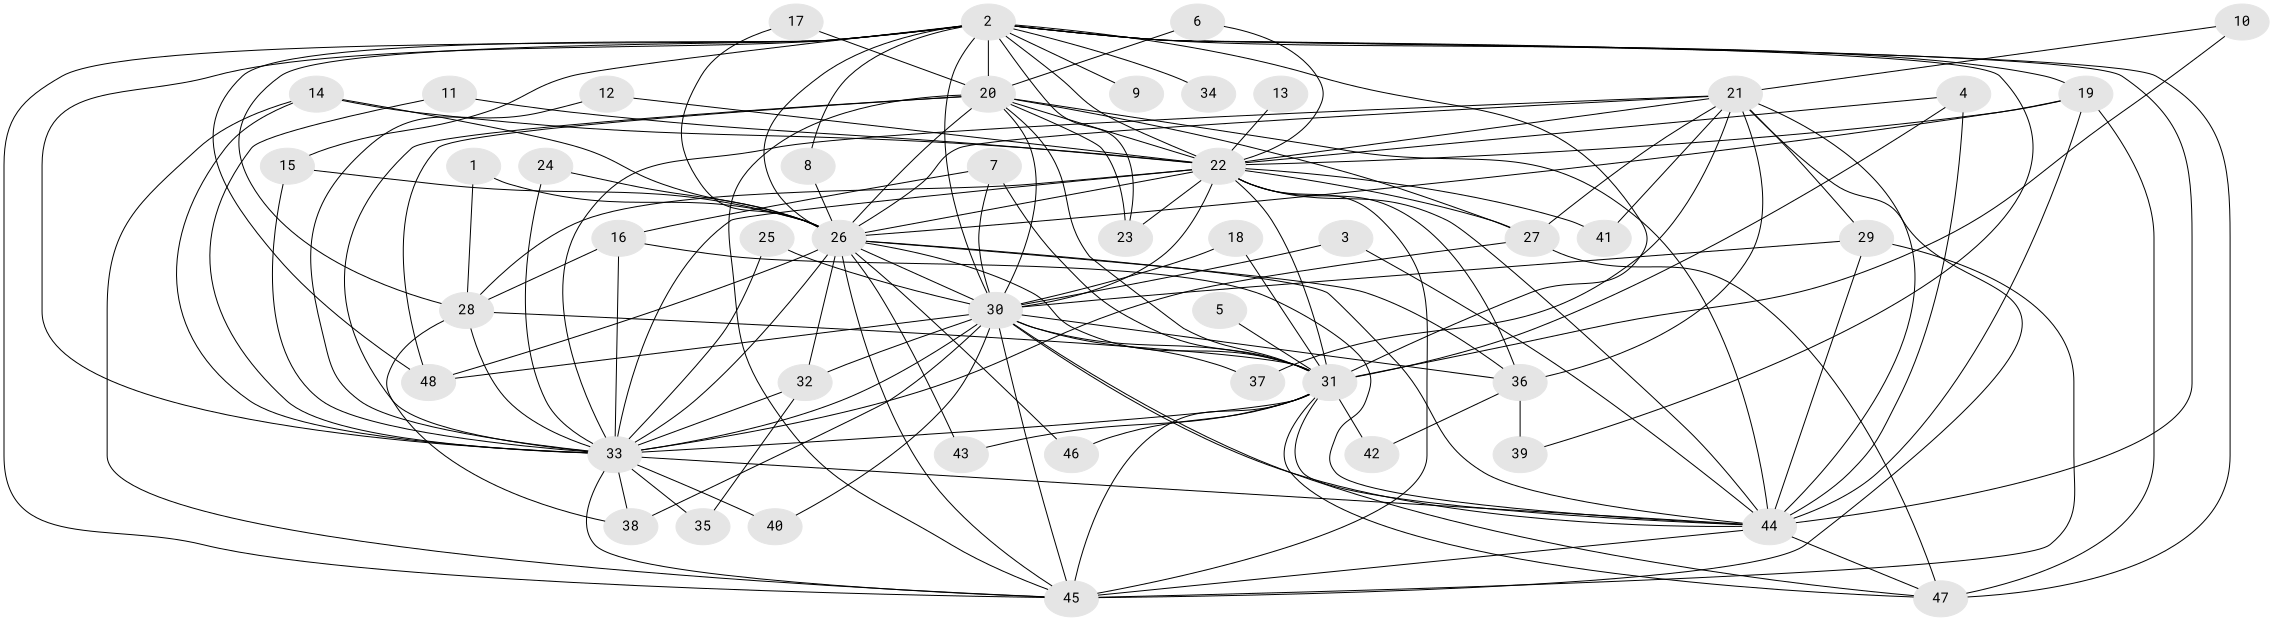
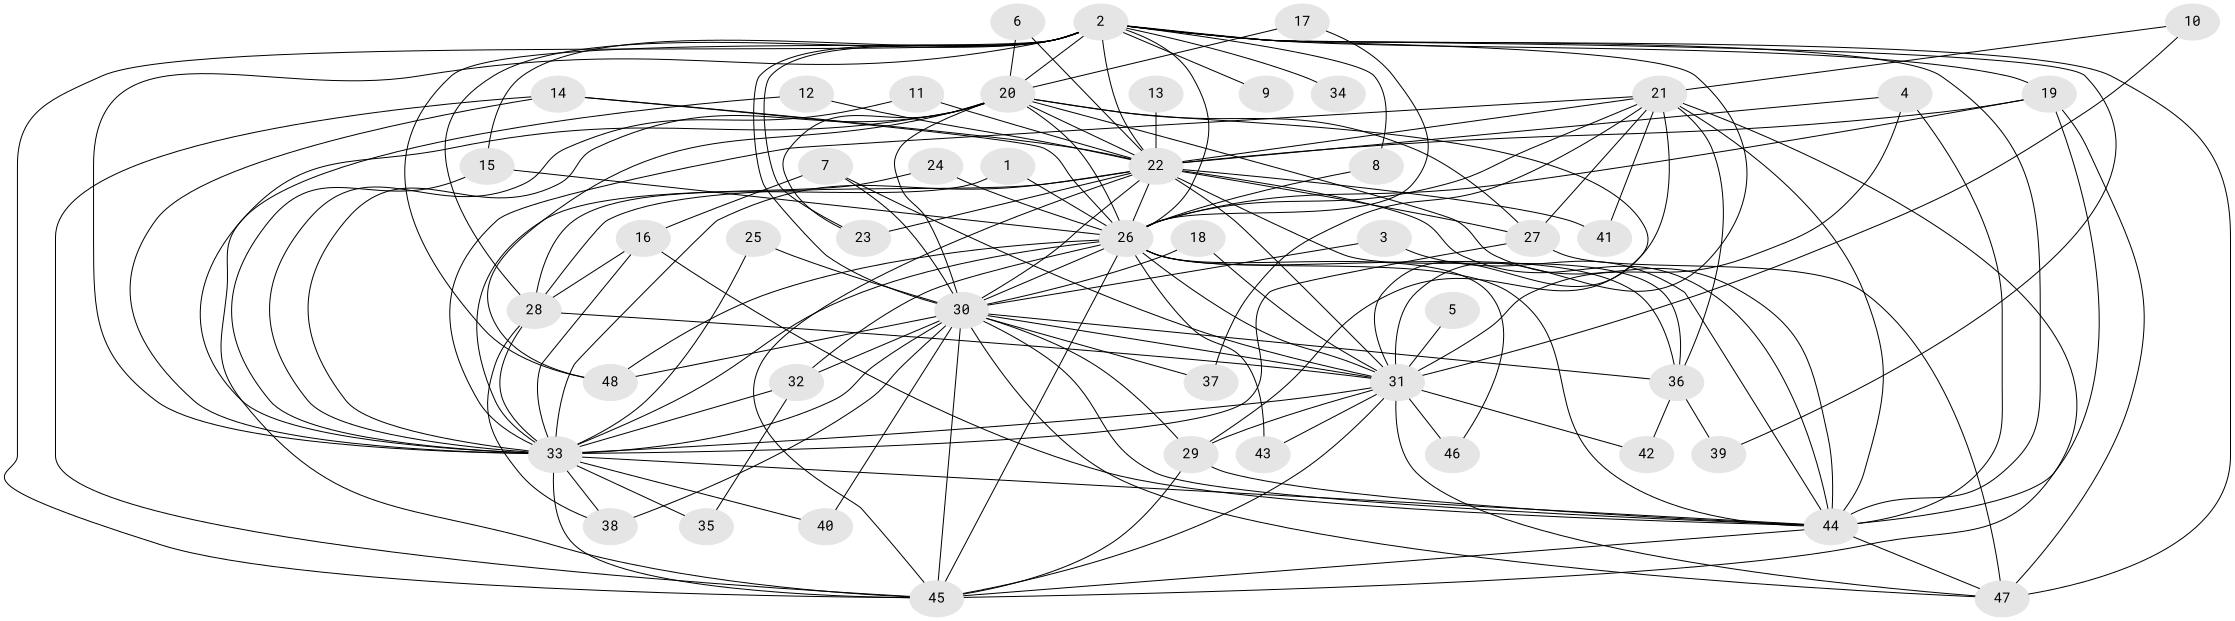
edge "31" -- "44": now "31" -- "29"
